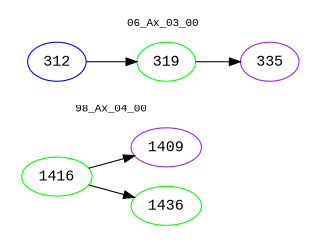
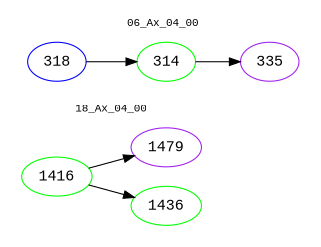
cluster "06_Ax_03_00": label "06_Ax_03_00" -> "06_Ax_04_00"
node "312": label "312" -> "318"
node "319": label "319" -> "314"
cluster "98_Ax_04_00": label "98_Ax_04_00" -> "18_Ax_04_00"
node "1409": label "1409" -> "1479"
